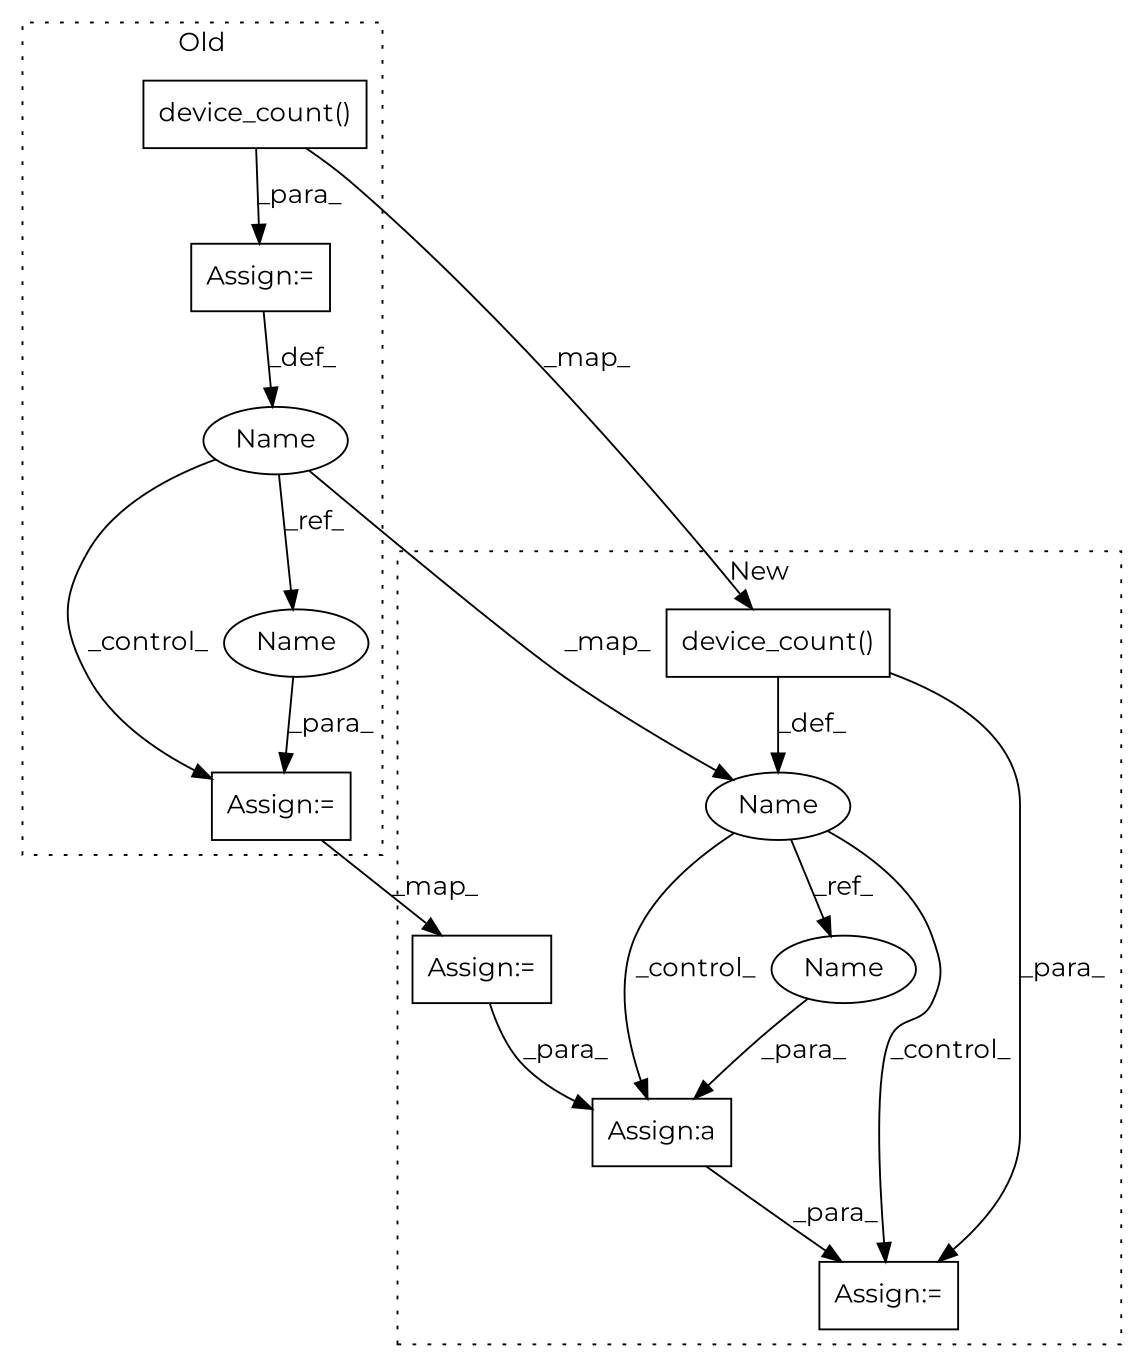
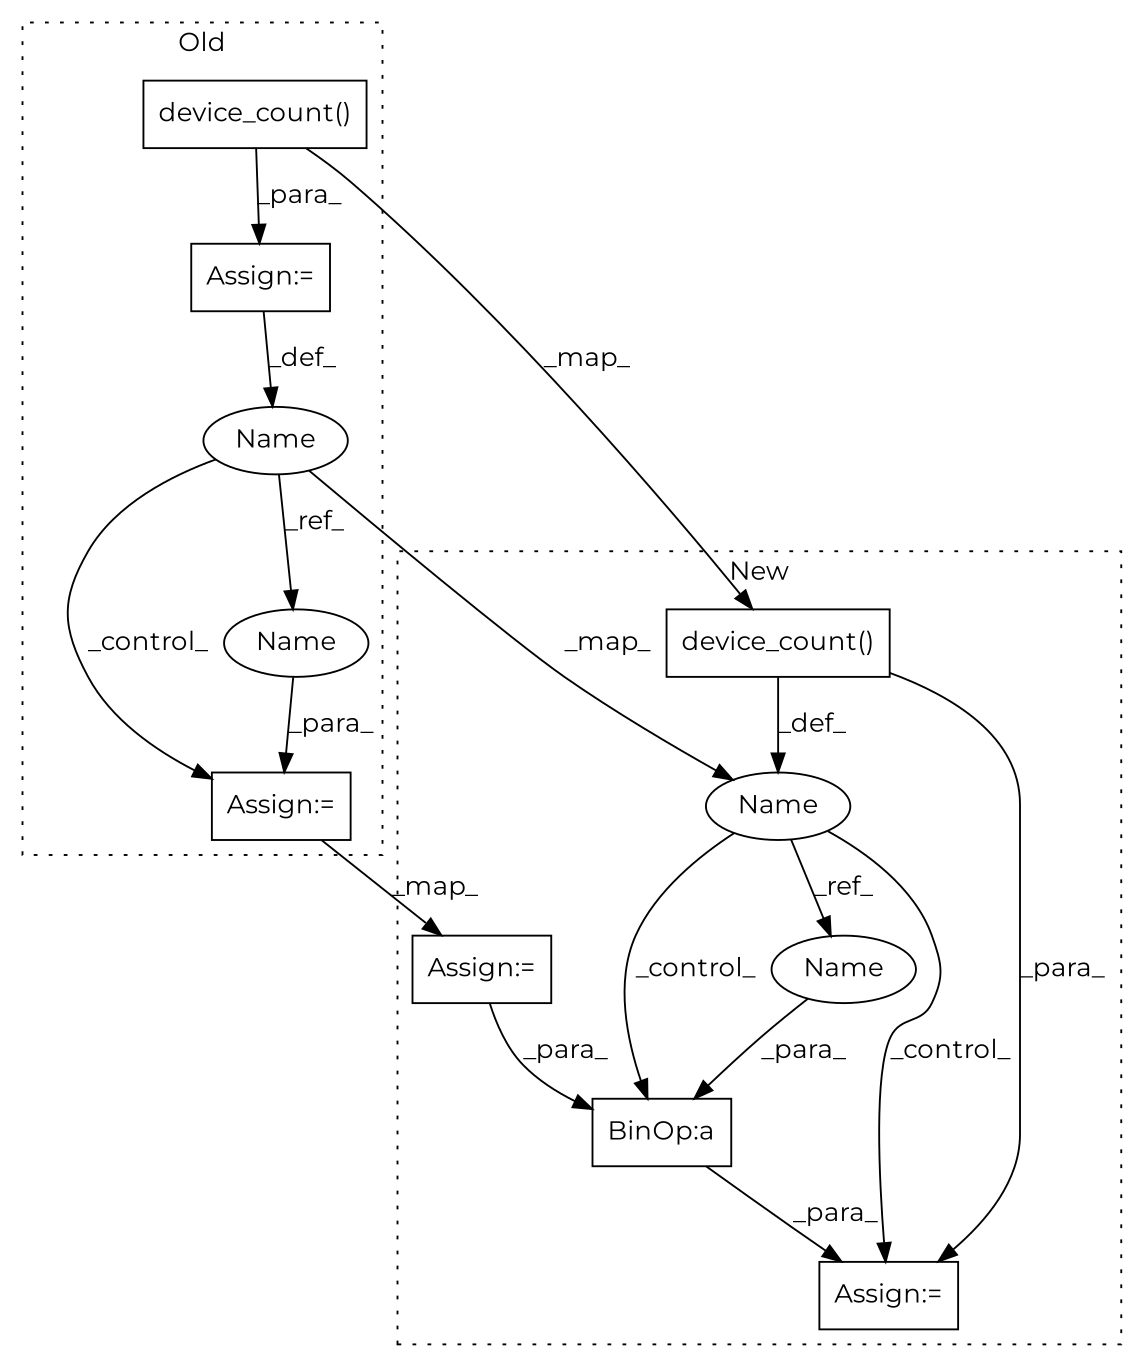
node "Assign:a": label "Assign:a" -> "BinOp:a"
